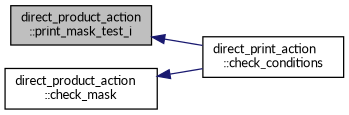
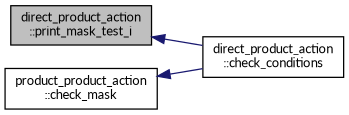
node "direct_print_action ::check_conditions": label "direct_print_action ::check_conditions" -> "direct_product_action ::check_conditions"
node "direct_product_action ::check_mask": label "direct_product_action ::check_mask" -> "product_product_action ::check_mask"
